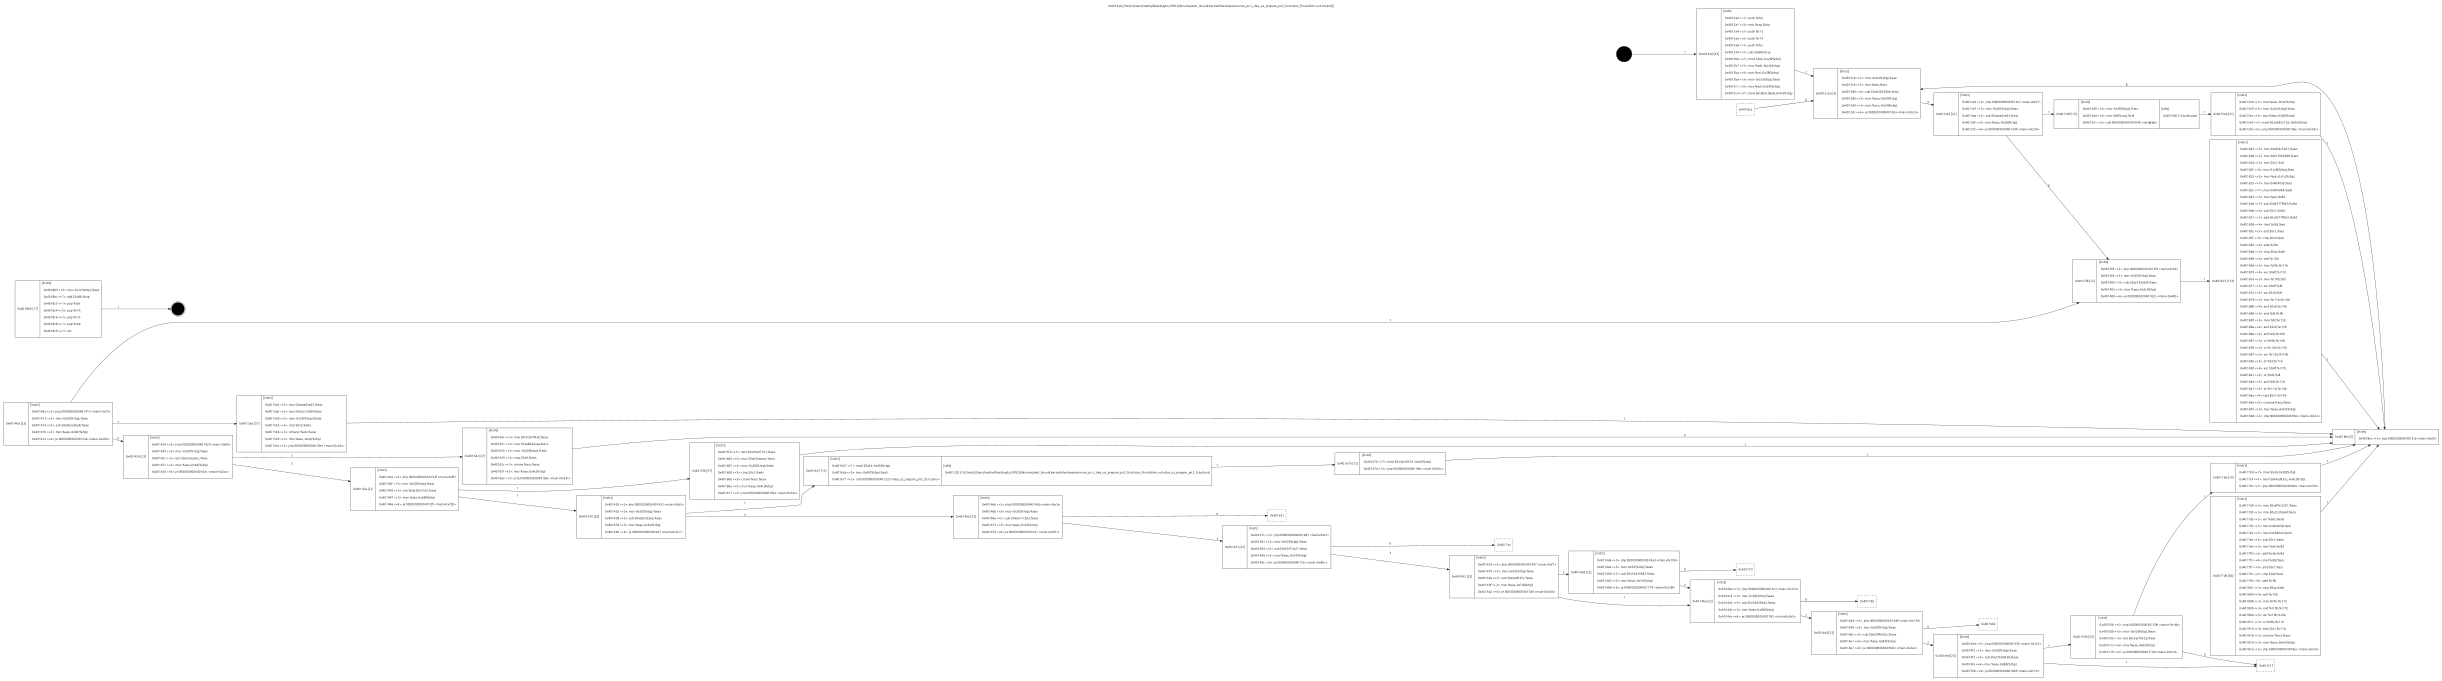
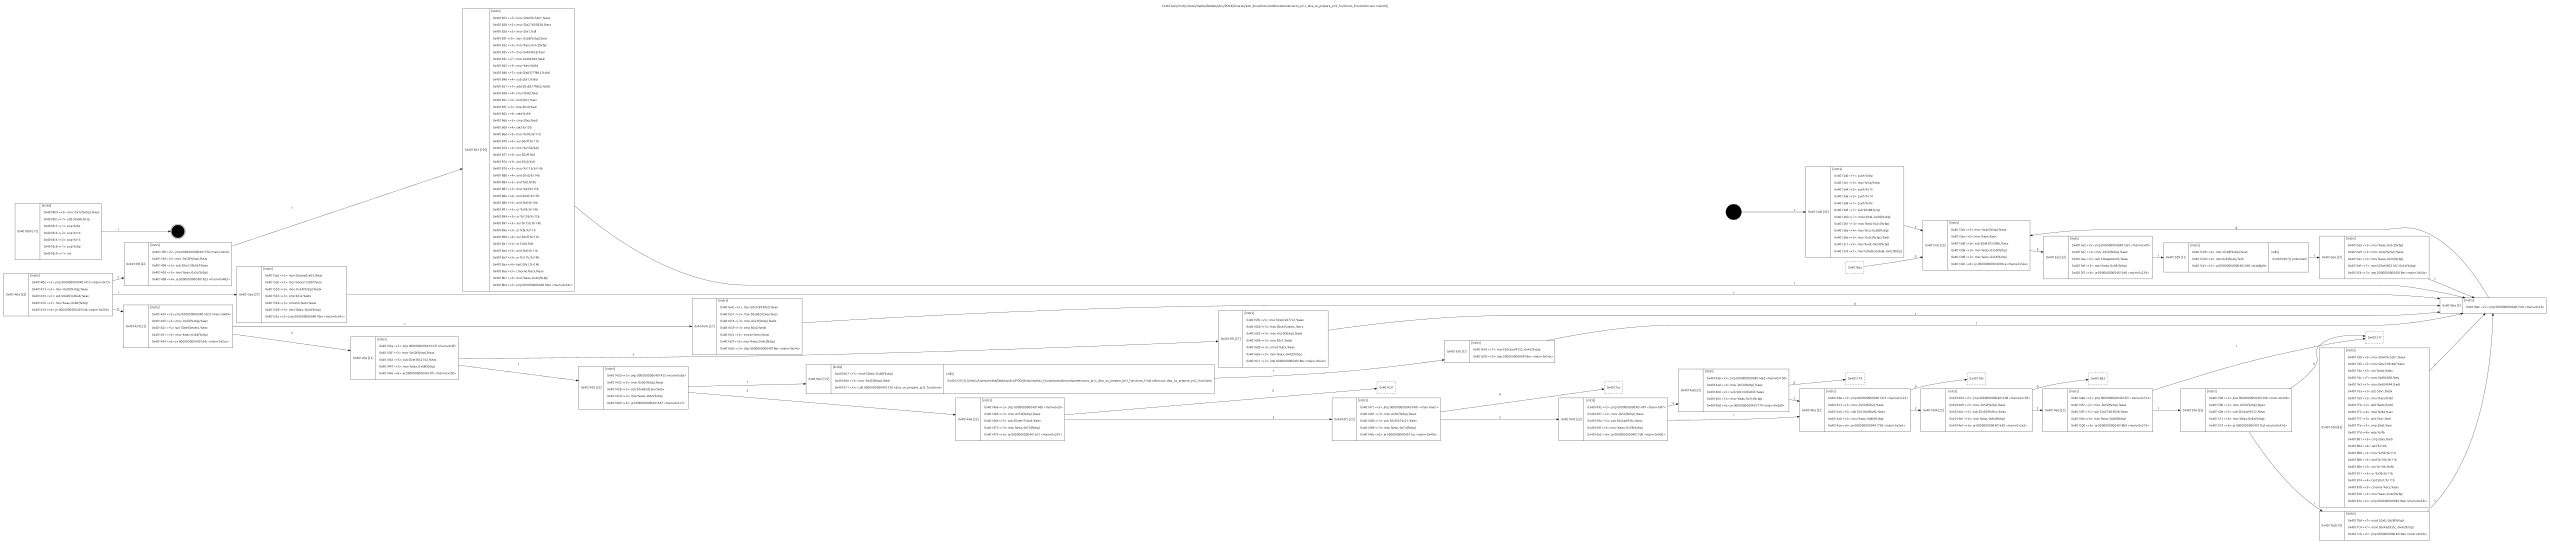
edge "0x4013e2 [22]" -> "0x4013f8 [22]": removed, label "8"
